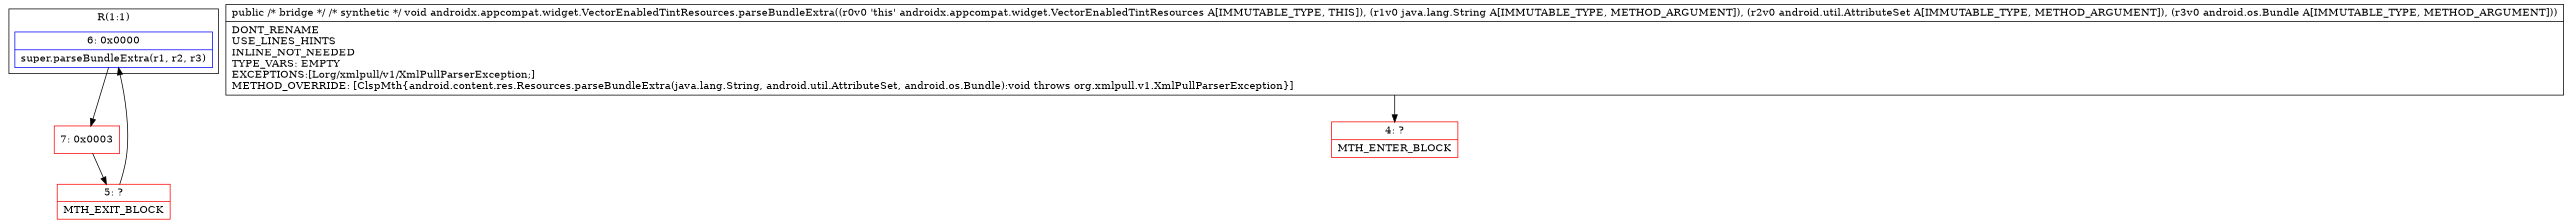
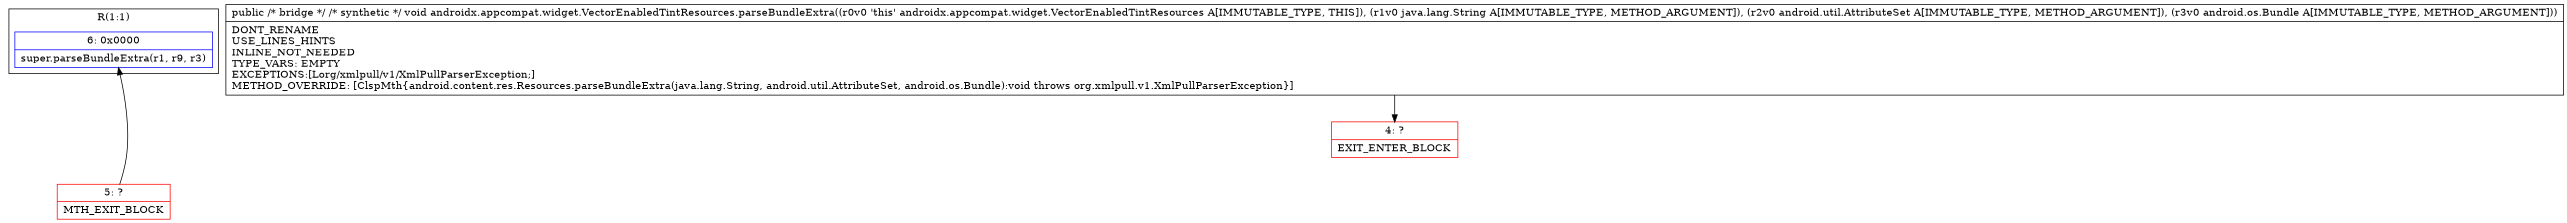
node "6: 0x0000": text "super.parseBundleExtra(r1, r2, r3)" -> "super.parseBundleExtra(r1, r9, r3)"
node "7: 0x0003": removed
node "4: ?": text "MTH_ENTER_BLOCK" -> "EXIT_ENTER_BLOCK"
